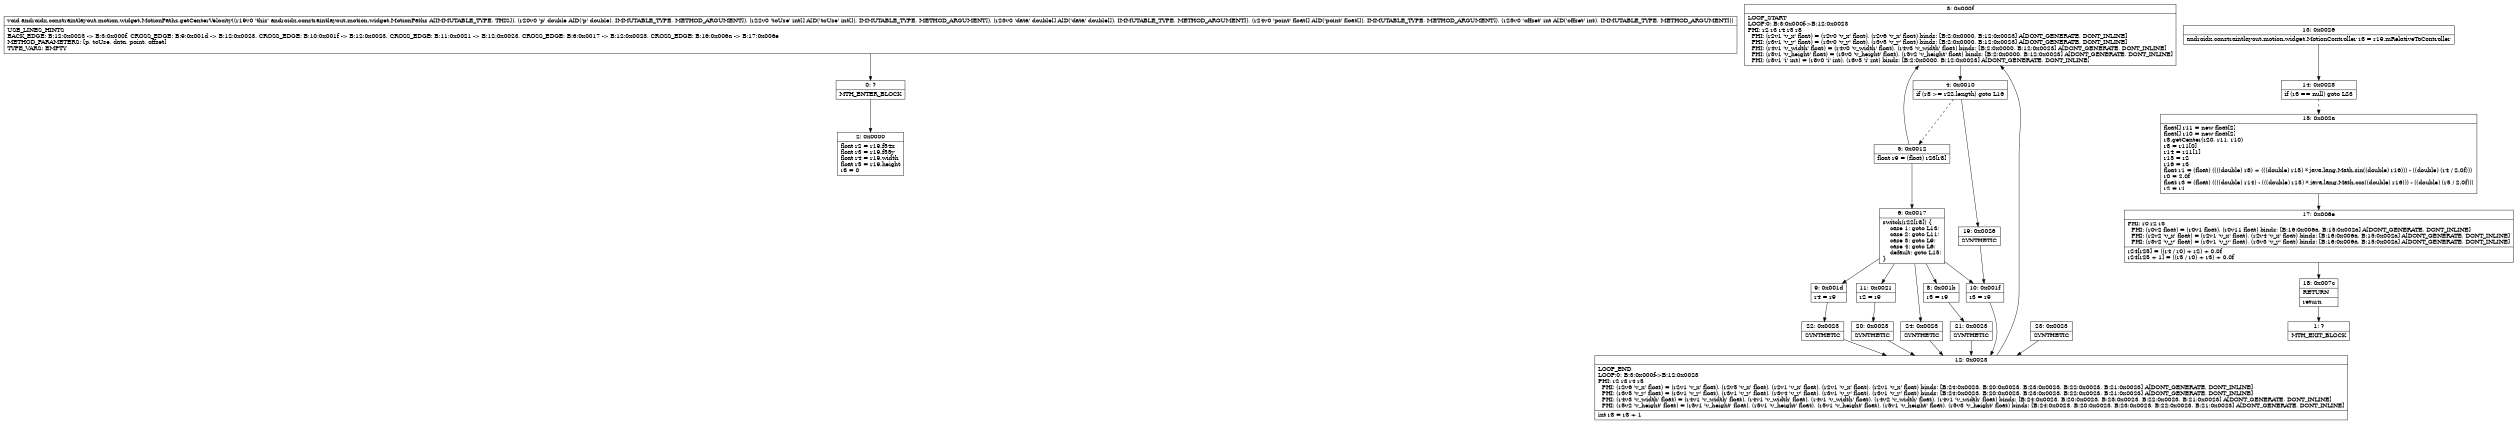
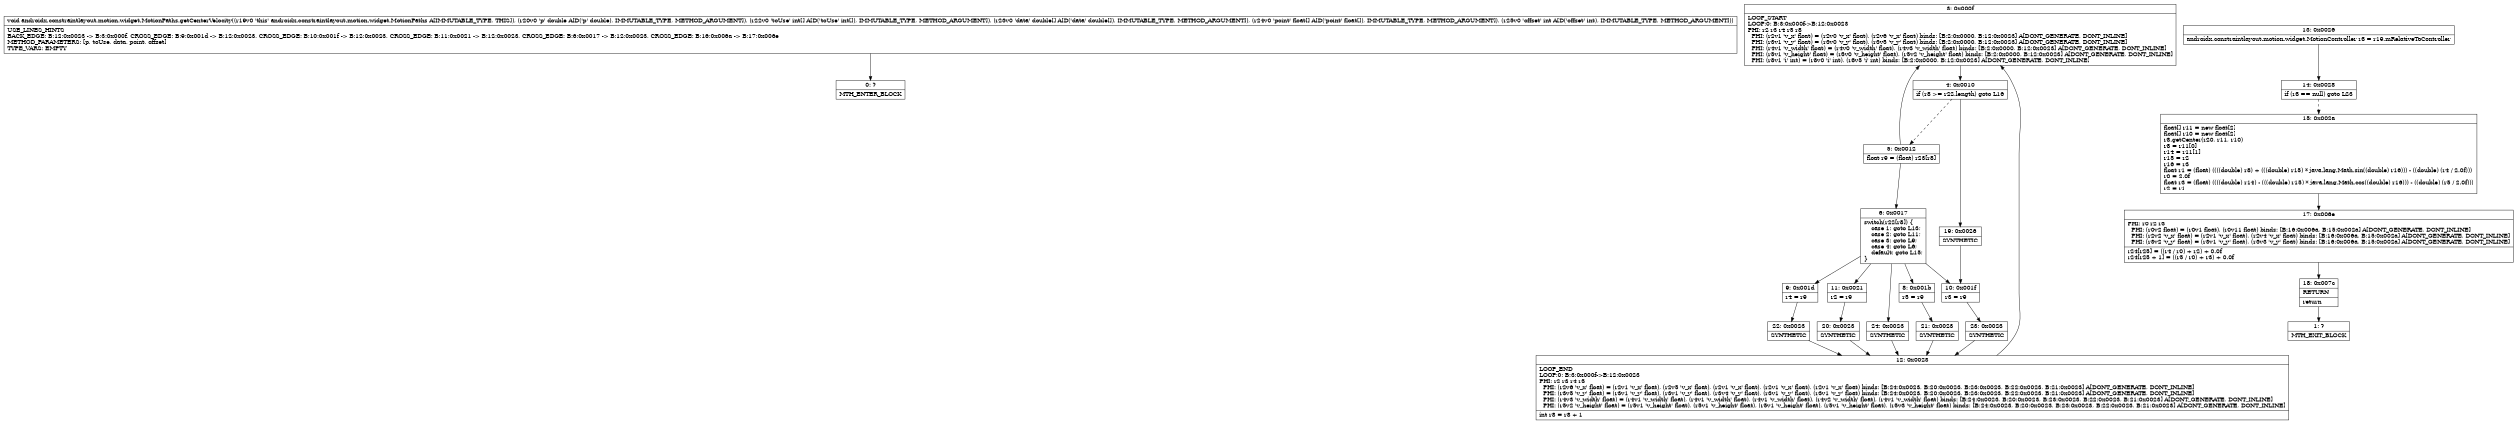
node "2: 0x0000": removed
edge "10: 0x001f" -> "12: 0x0023": now "10: 0x001f" -> "23: 0x0023"
